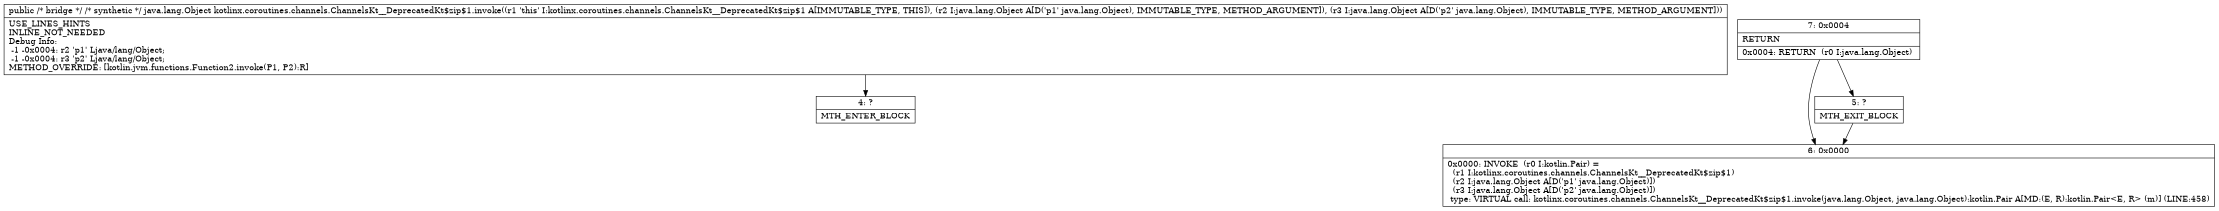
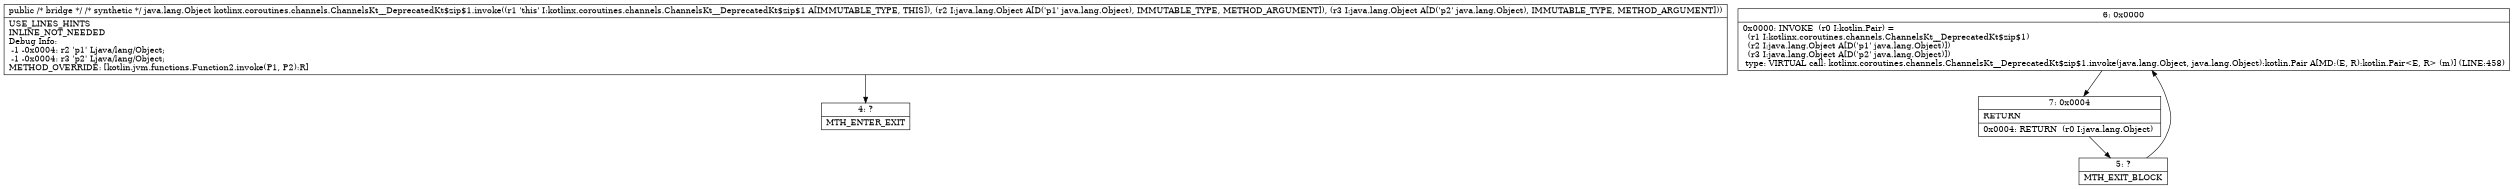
edge "7: 0x0004" -> "6: 0x0000": reversed
node "4: ?": text "MTH_ENTER_BLOCK" -> "MTH_ENTER_EXIT"
